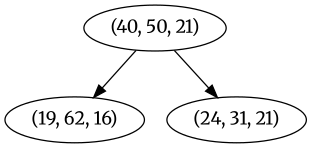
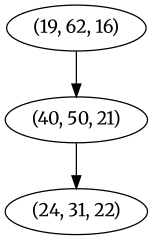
edge "(40, 50, 21)" -> "(19, 62, 16)": reversed
node "(24, 31, 21)": label "(24, 31, 21)" -> "(24, 31, 22)"
